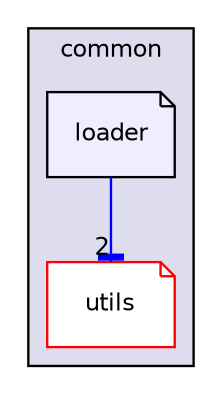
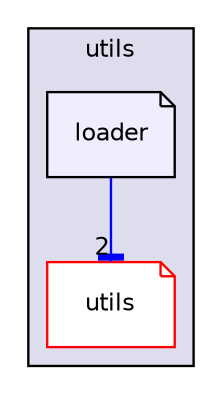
cluster "common": label "common" -> "utils"
